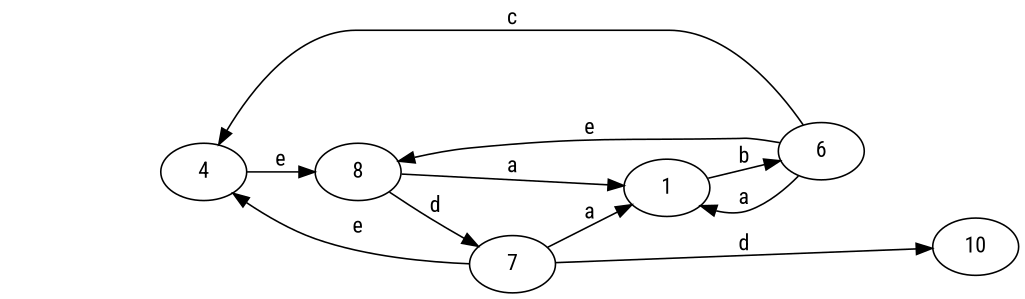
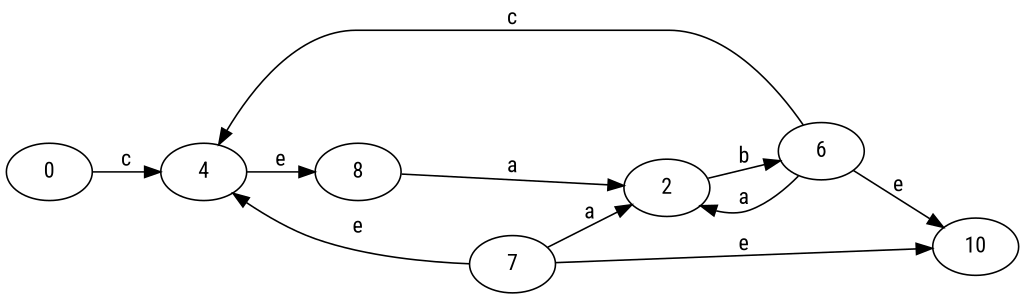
edge "6" -> "8": now "6" -> "10"
node "0": added
node "1": label "1" -> "2"
edge "8" -> "7": removed, label "d"
edge "7" -> "10": label "d" -> "e"
